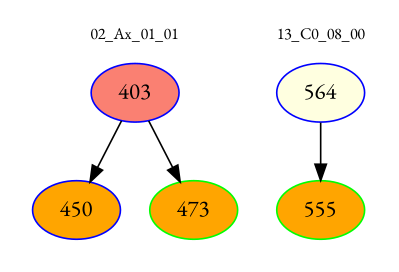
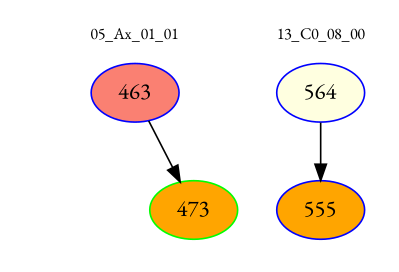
cluster "02_Ax_01_01": label "02_Ax_01_01" -> "05_Ax_01_01"
node "403": label "403" -> "463"
node "450": removed
node "555": color green -> blue
